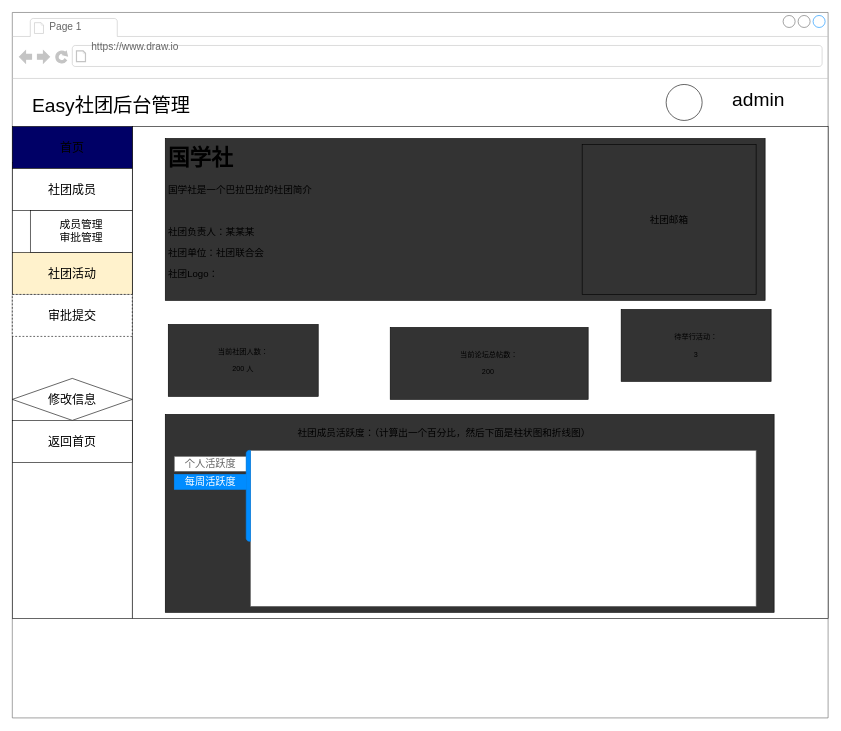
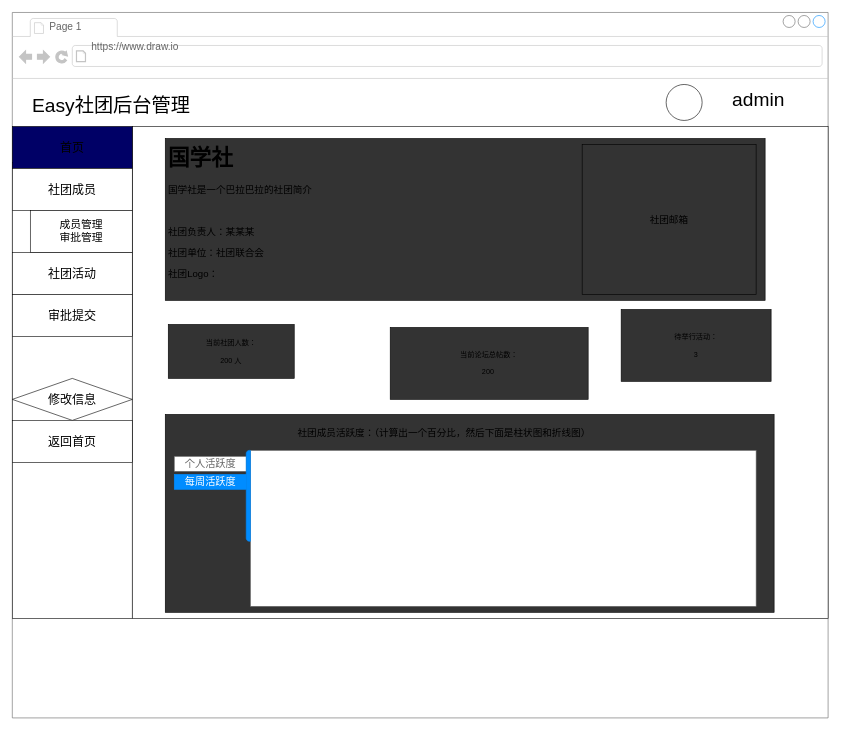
node "社团活动": fillcolor #fff2cc -> #ffffff
node "审批提交": style dashed -> solid
node "当前社团人数： 200 人": size 150x72 -> 126x54
